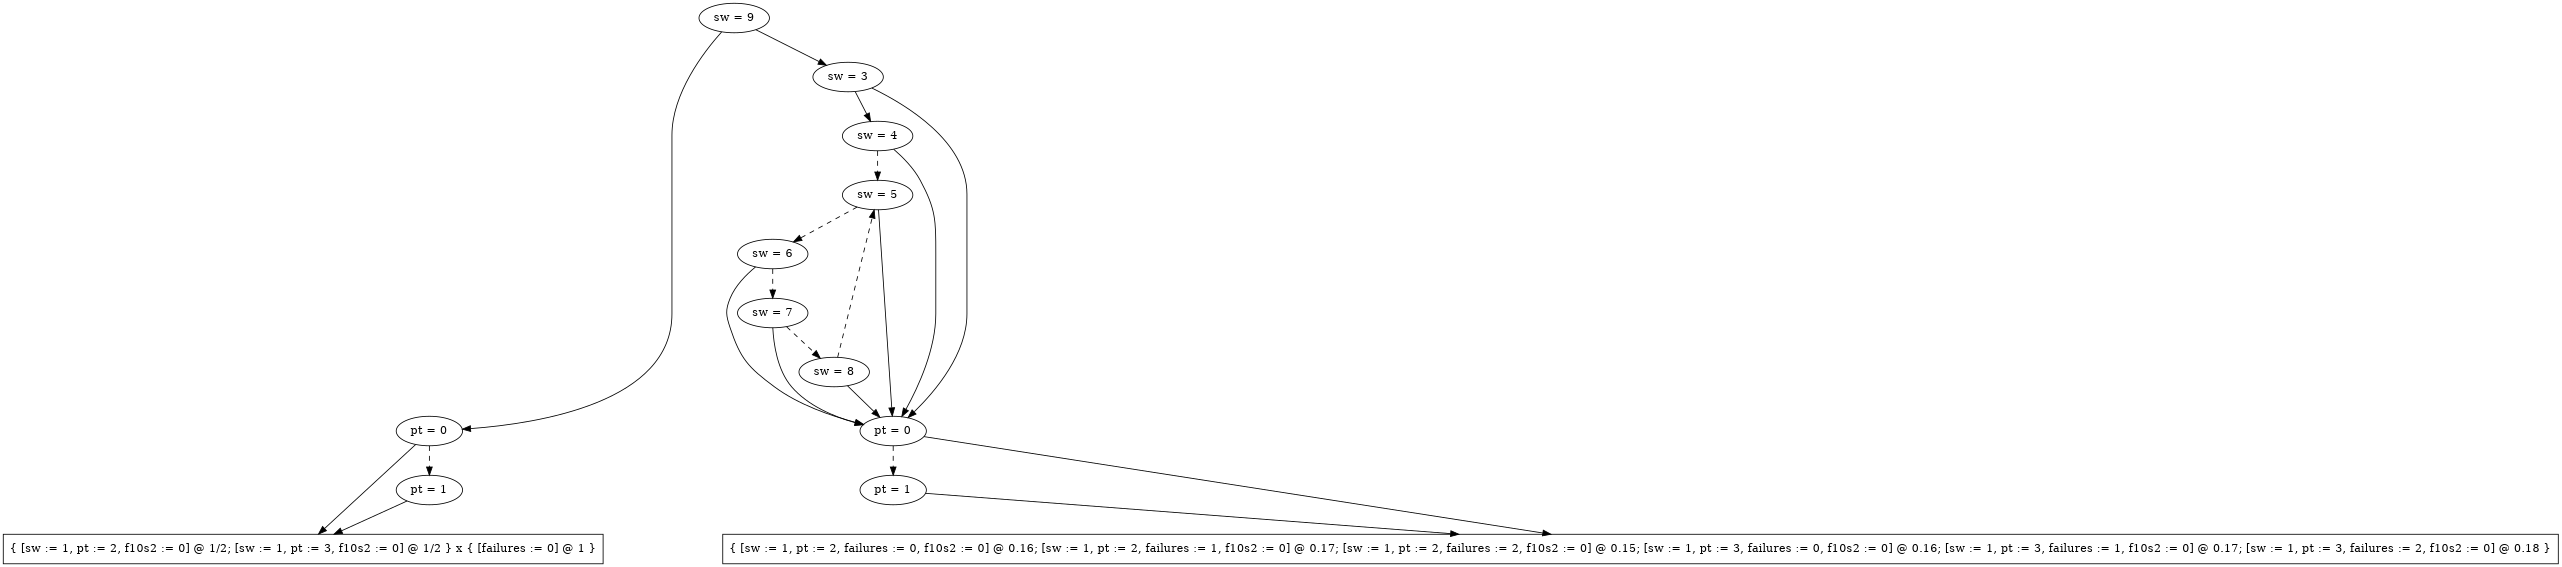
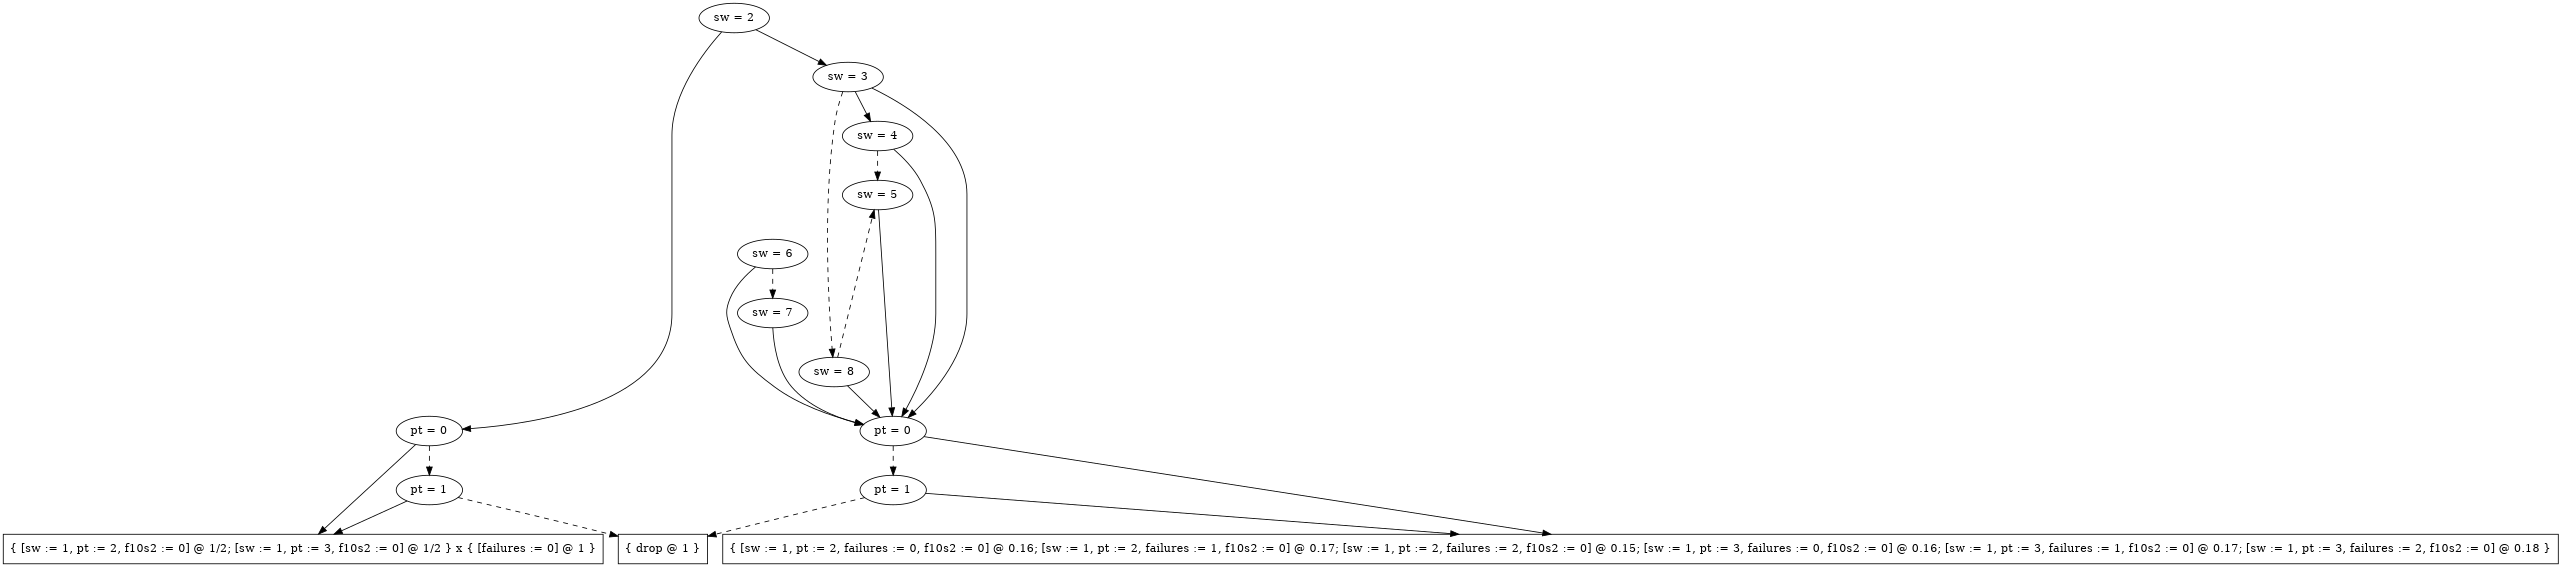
node "sw = 9": label "sw = 9" -> "sw = 2"
edge "sw = 5" -> "sw = 6": removed
edge "sw = 7" -> "sw = 8": now "sw = 3" -> "sw = 8"
node "{ drop @ 1 }": added
